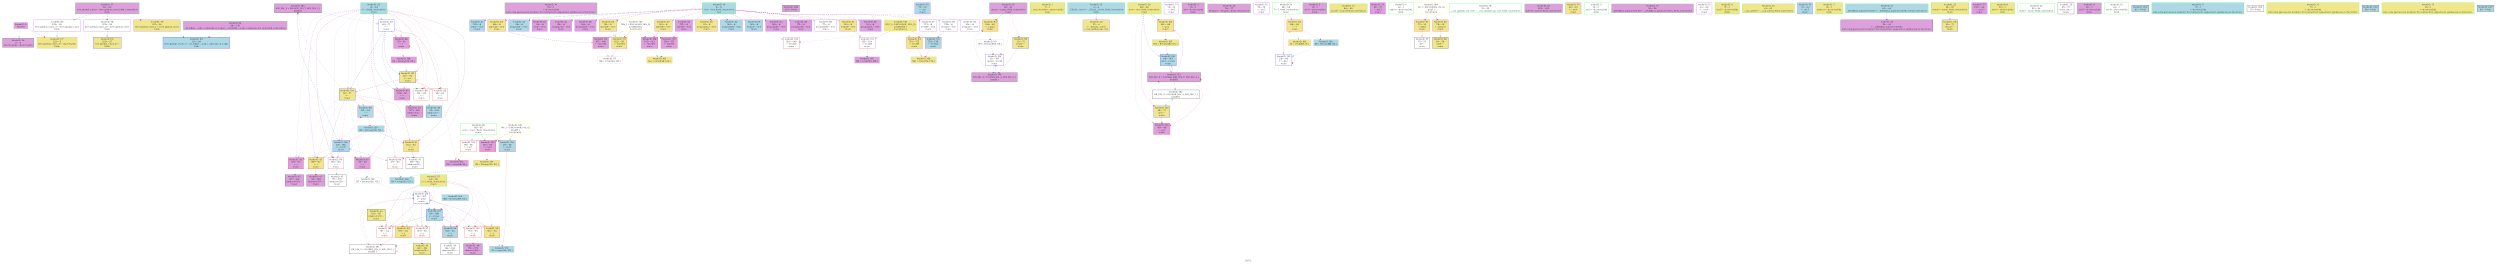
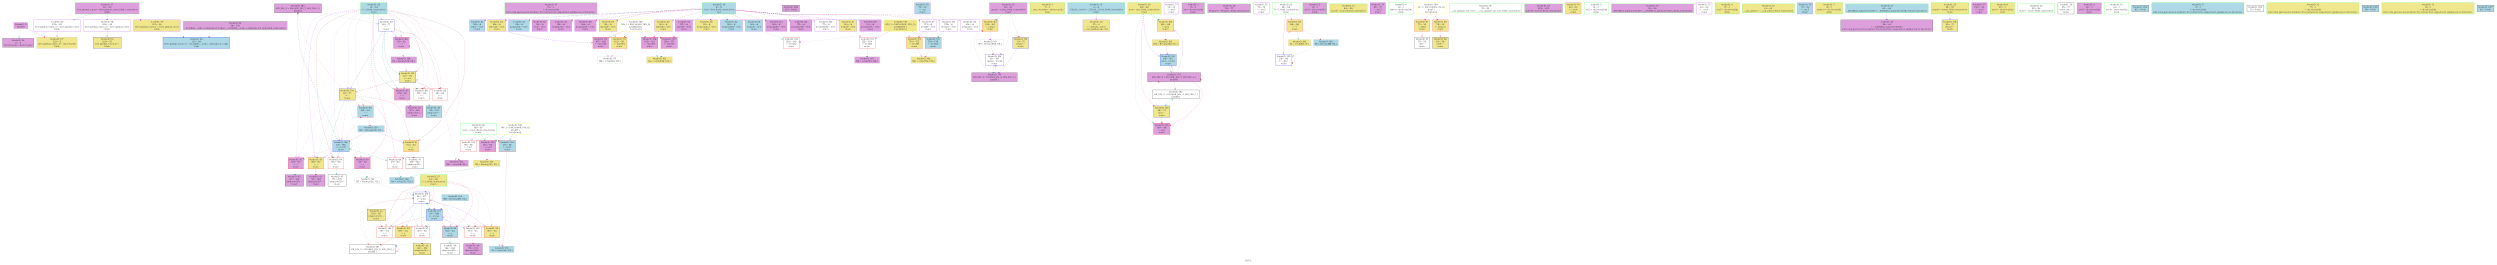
node "NodeID: 173": text "MR_16V_5 = GLOBAL(MR_16V_7, MR_16V_4, )" -> "MR_16V_5 = PHI(MR_16V_7, MR_16V_4, )"
